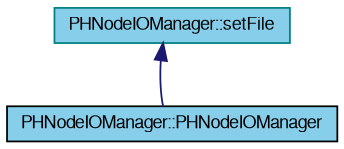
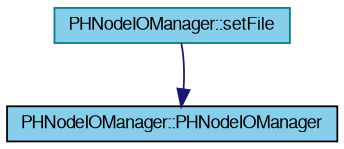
edge "PHNodeIOManager::PHNodeIOManager" -> "PHNodeIOManager::setFile": reversed
